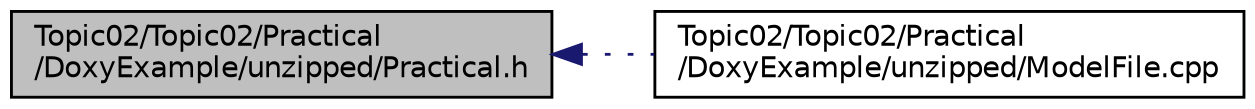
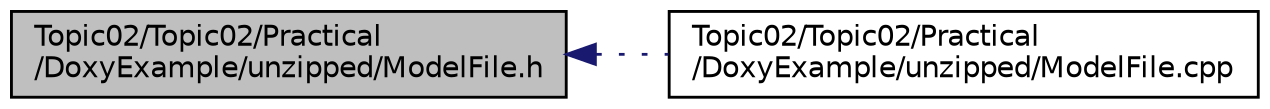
node "Topic02/Topic02/Practical /DoxyExample/unzipped/Practical.h": label "Topic02/Topic02/Practical /DoxyExample/unzipped/Practical.h" -> "Topic02/Topic02/Practical /DoxyExample/unzipped/ModelFile.h"
